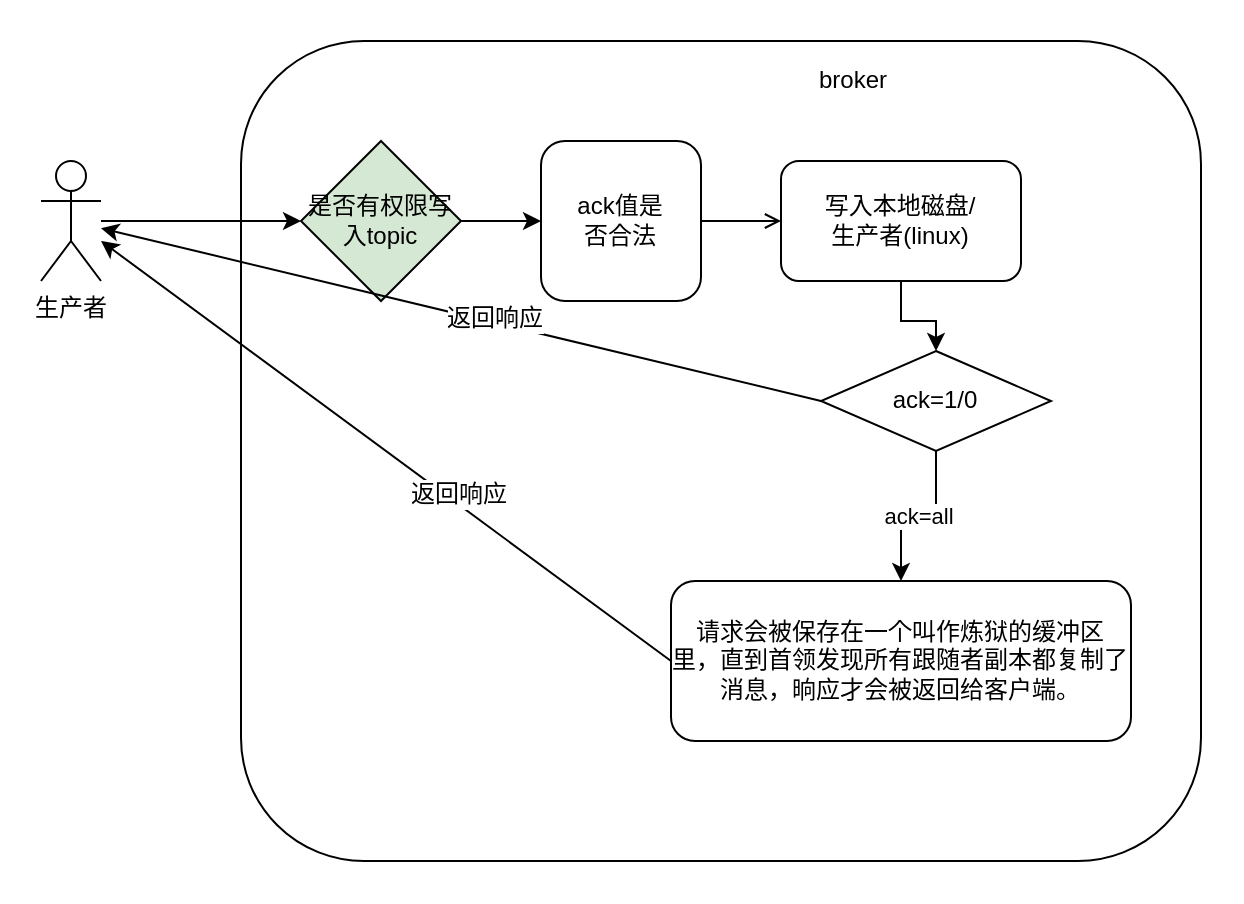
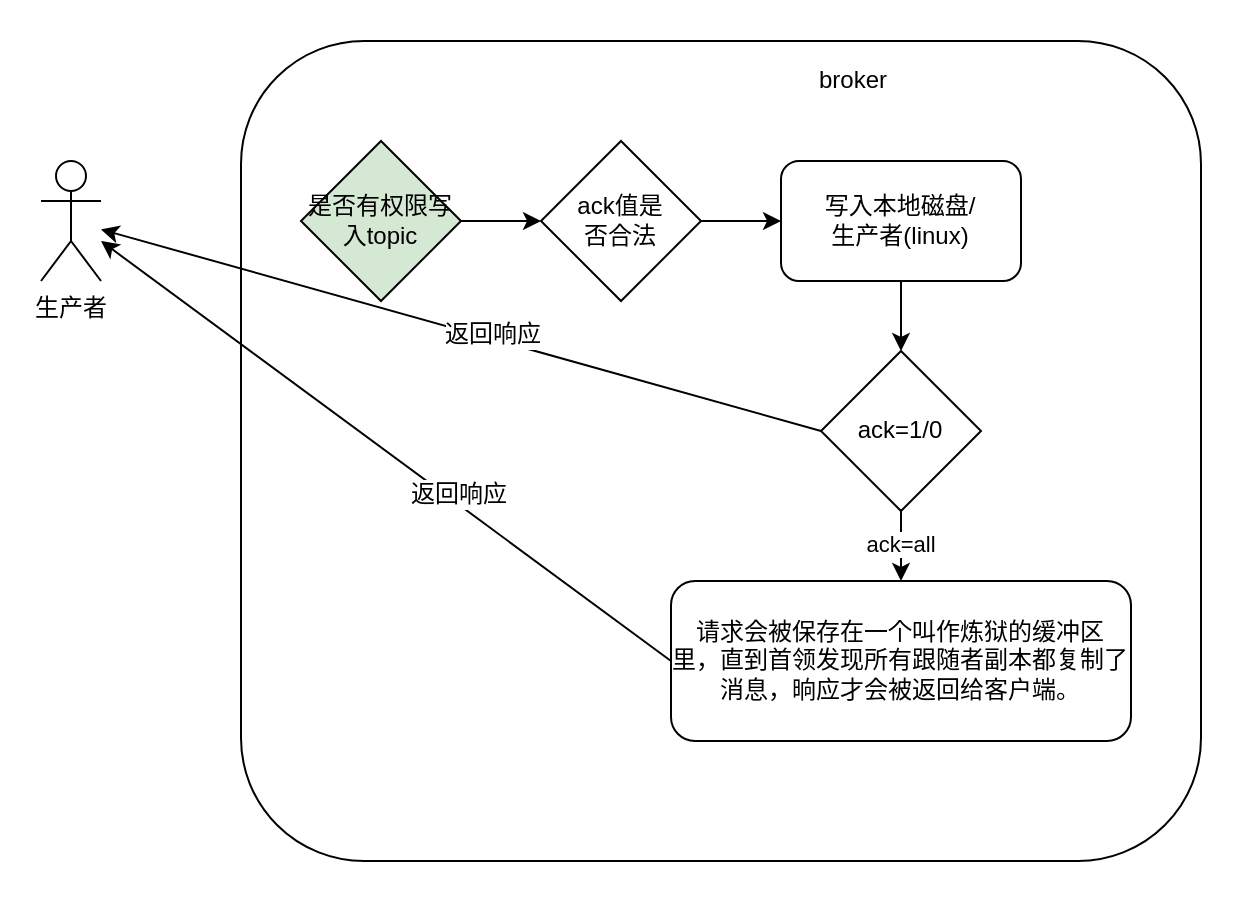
edge "生产者" -> "是否有权限写入topic": removed
node "ack值是 否合法": shape rounded rectangle -> diamond
edge "ack值是 否合法" -> "写入本地磁盘/ 生产者(linux)": arrowhead open -> classic
node "ack=1/0": size 230x100 -> 160x160
